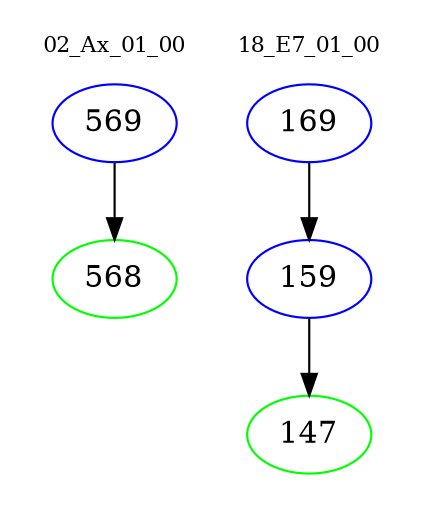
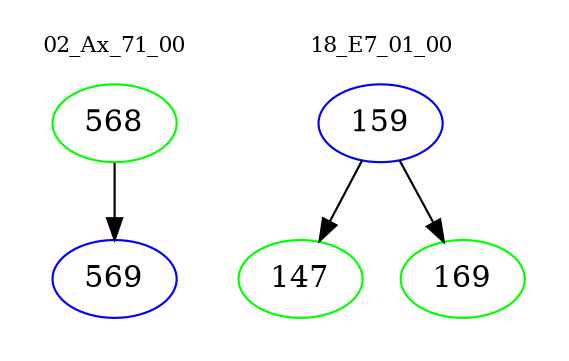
cluster "02_Ax_01_00": label "02_Ax_01_00" -> "02_Ax_71_00"
node "169": color blue -> green
edge "569" -> "568": reversed
edge "169" -> "159": reversed
